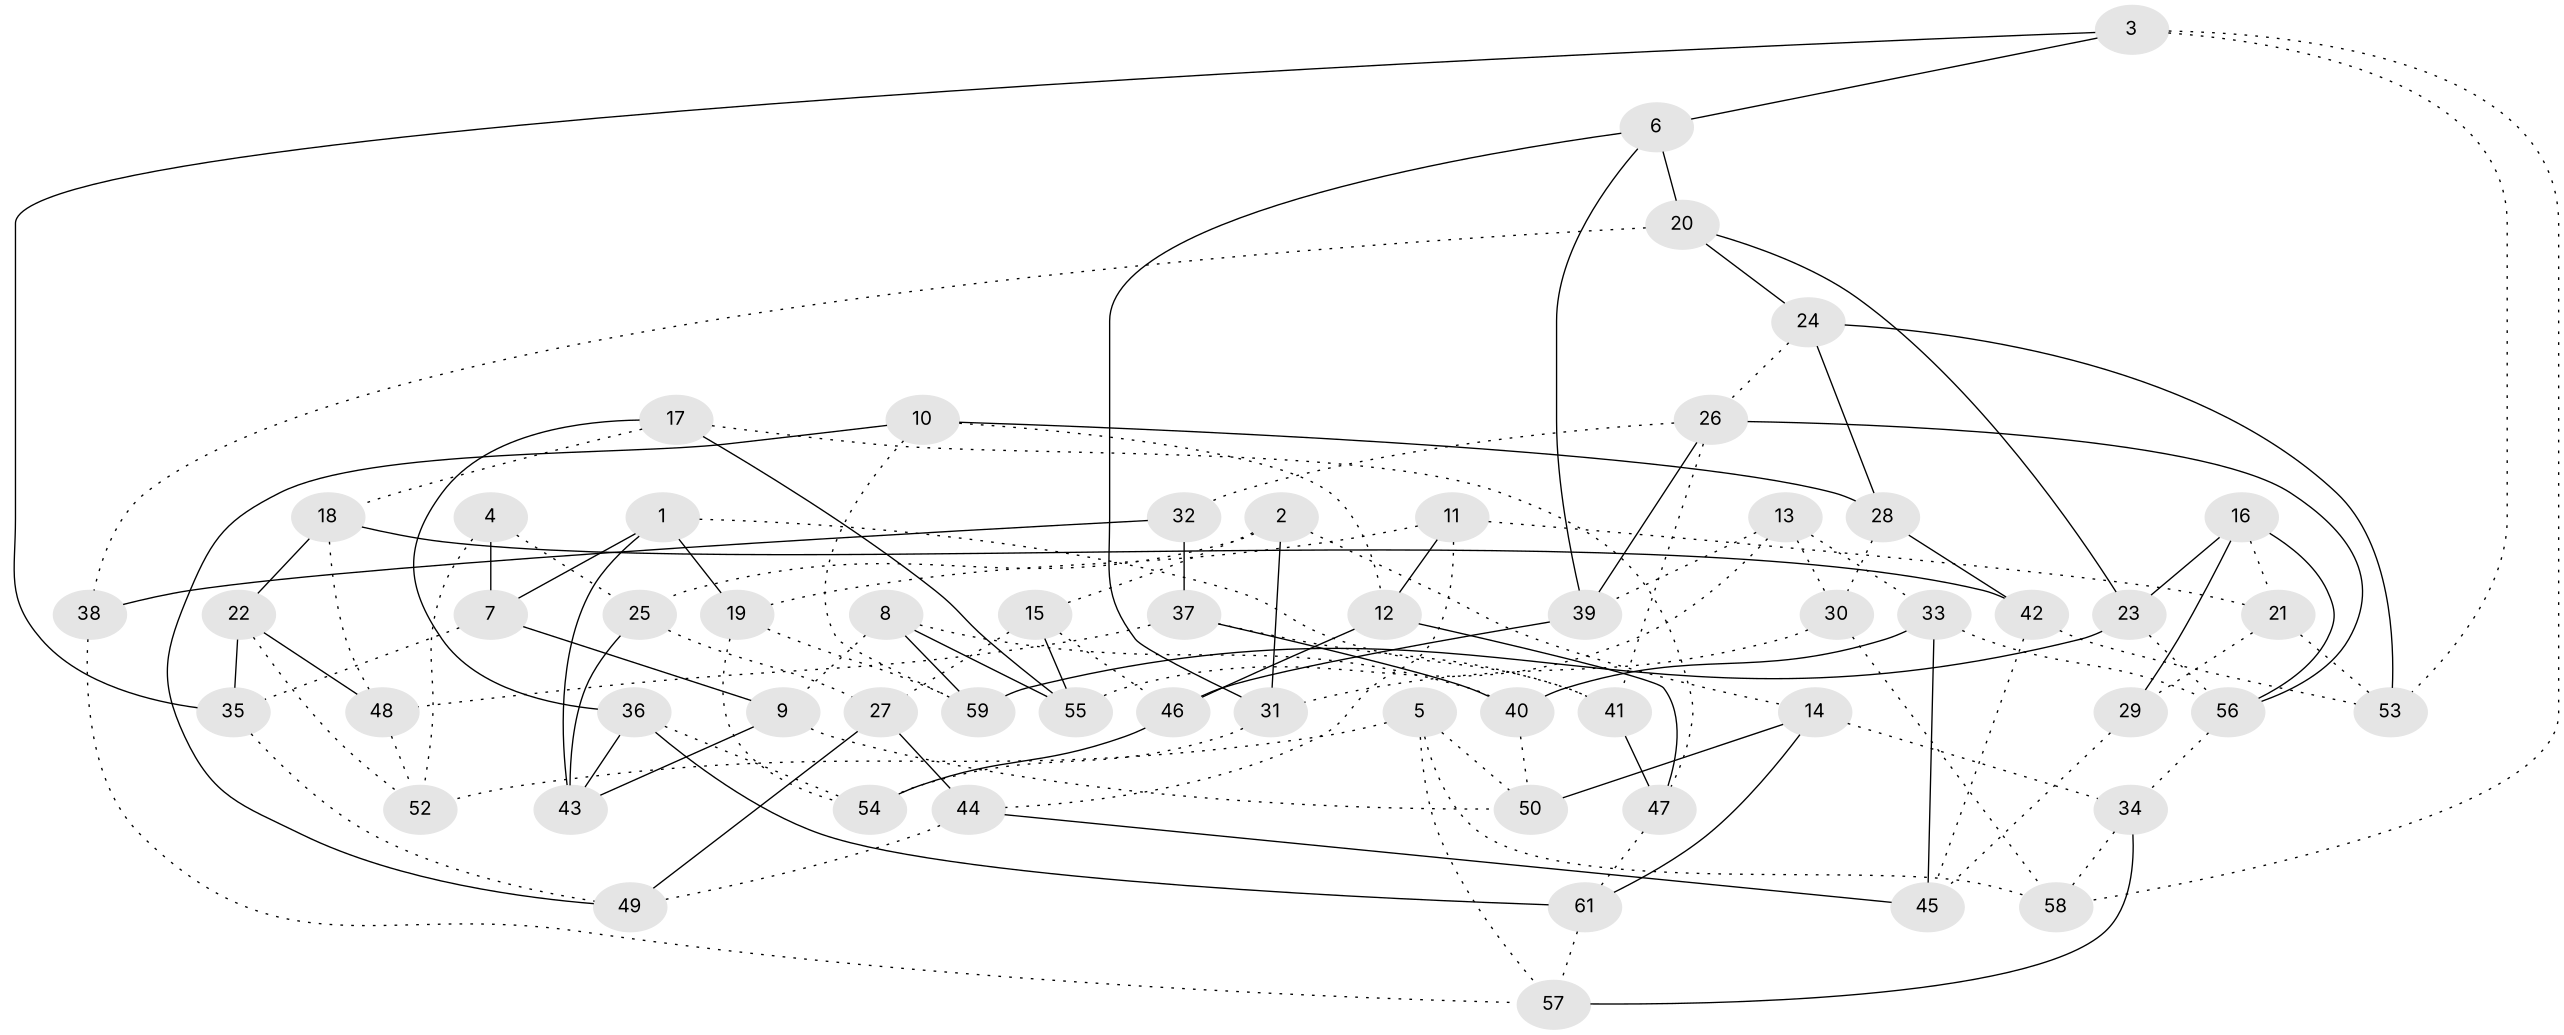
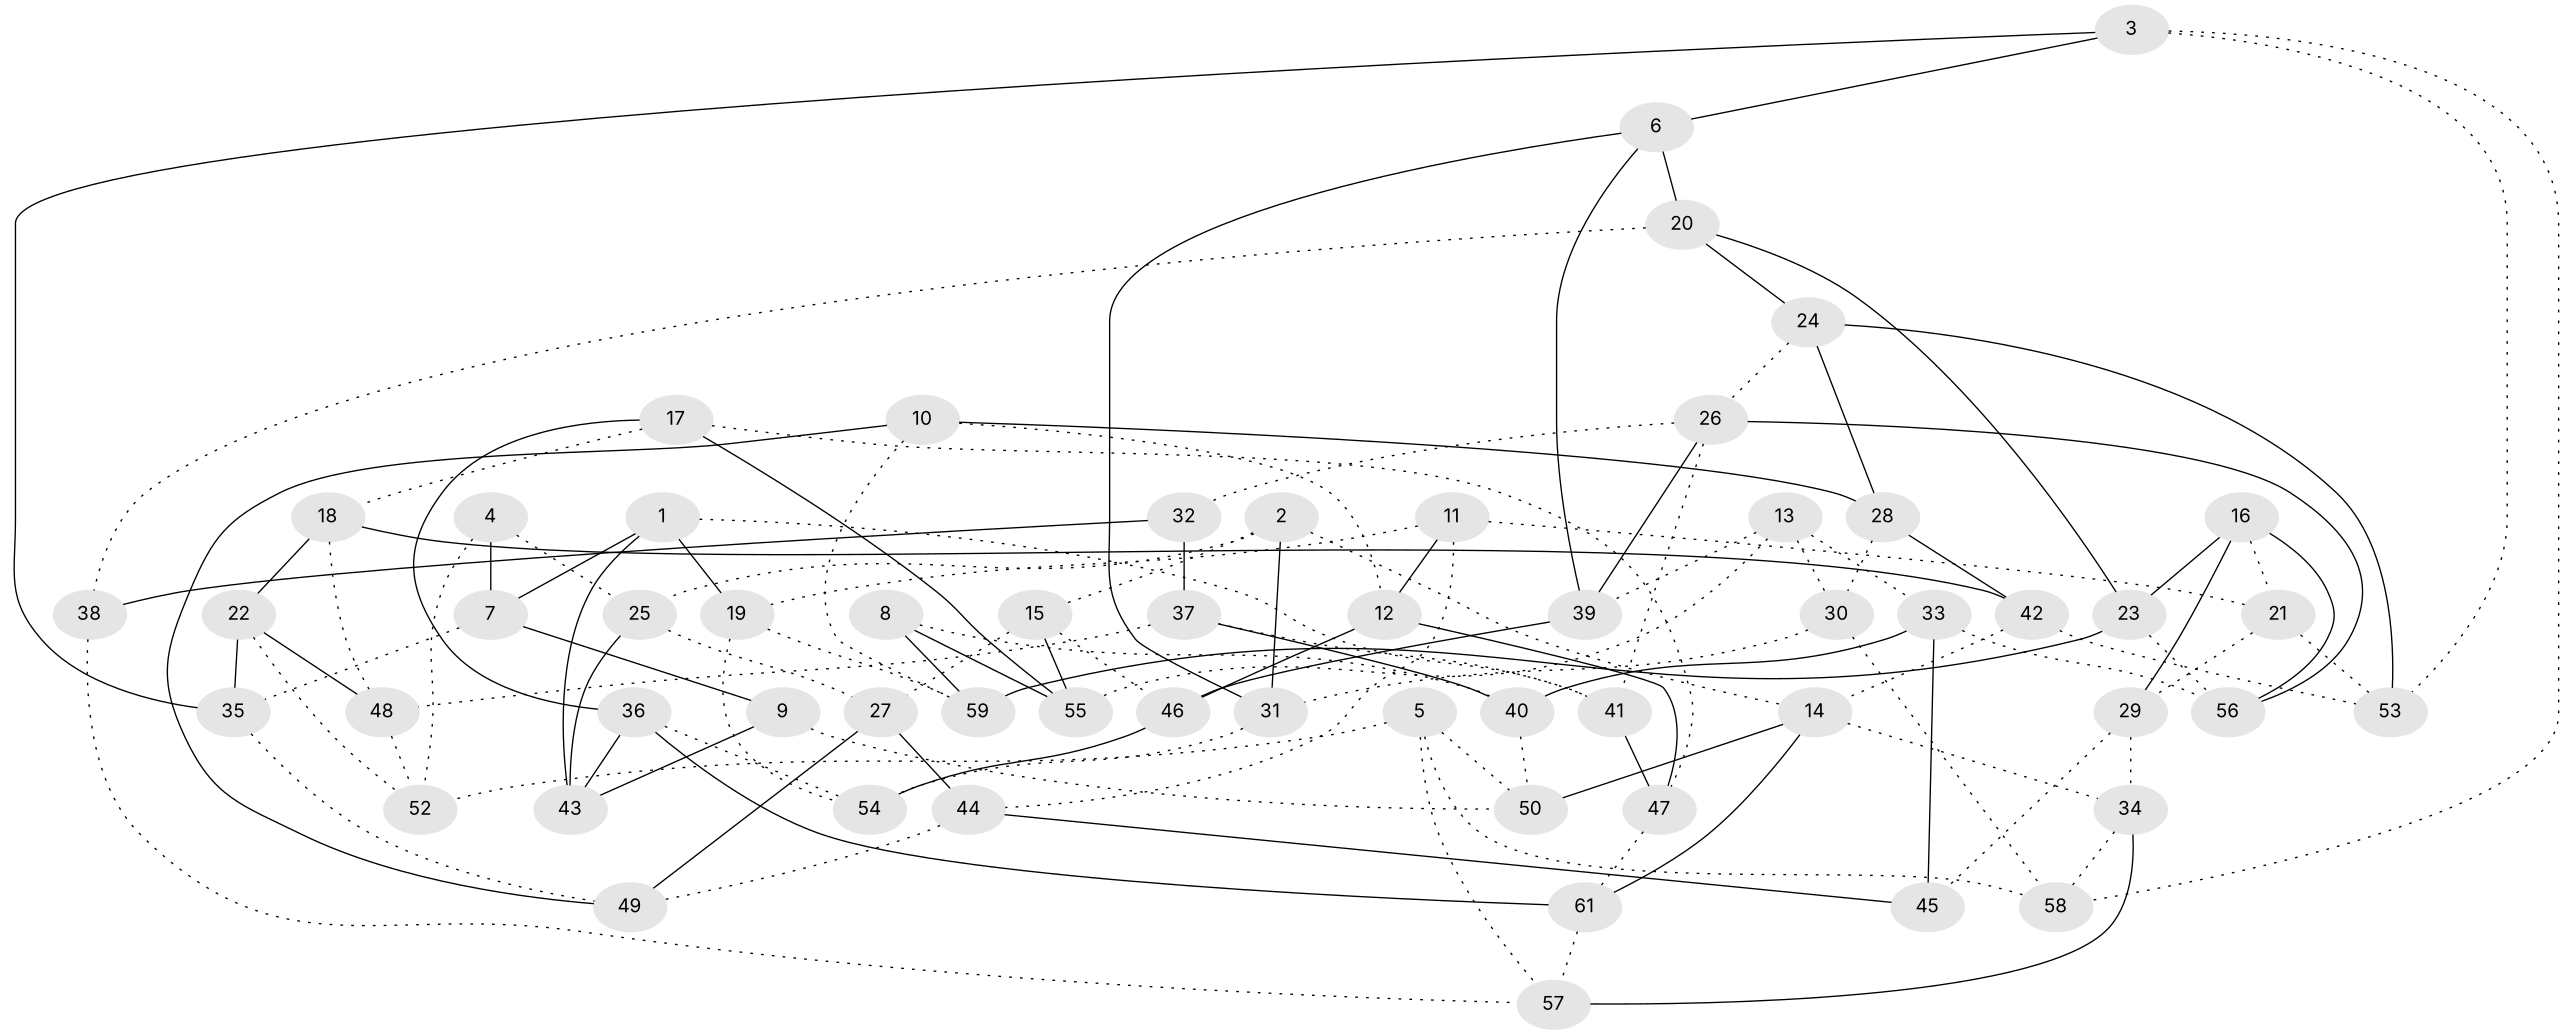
edge "8" -- "9": removed
edge "42" -- "45": now "42" -- "14"
edge "56" -- "34": now "29" -- "34"
